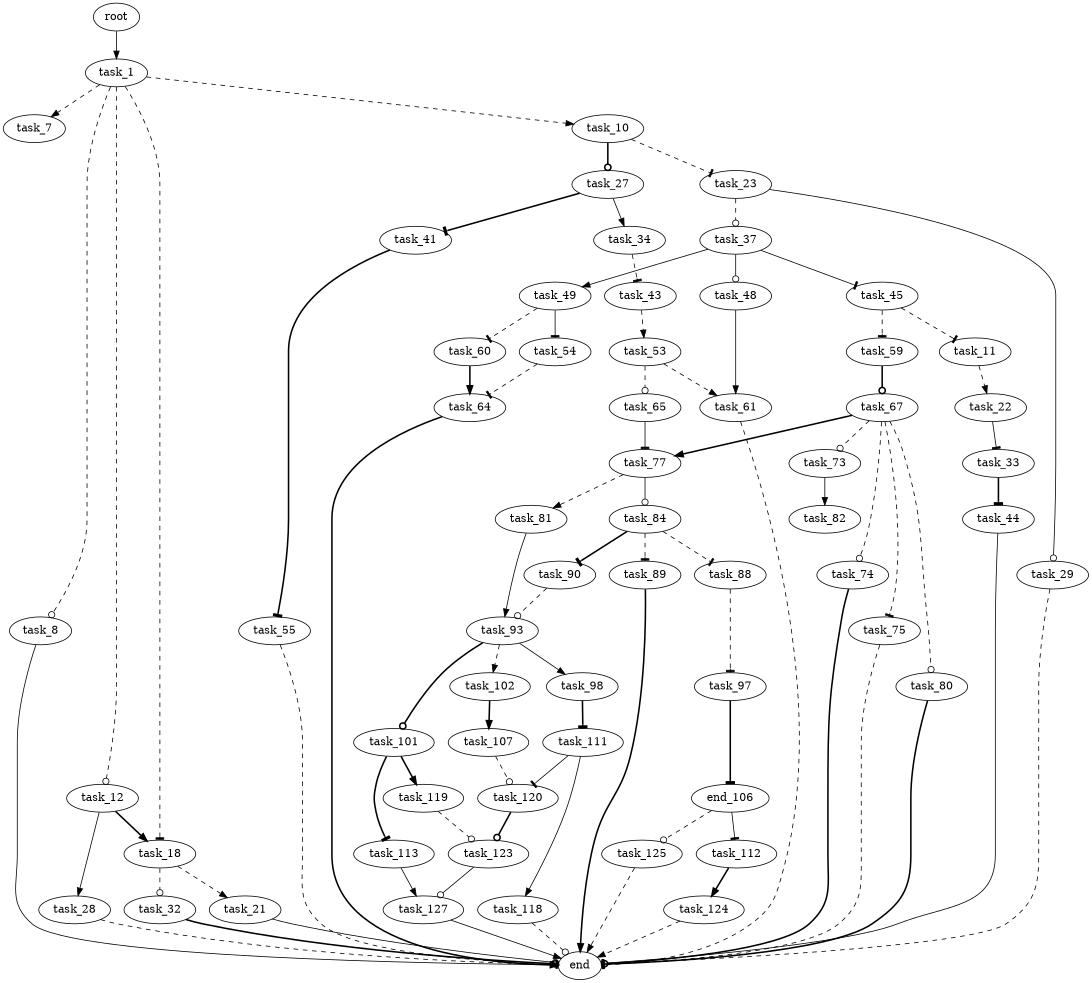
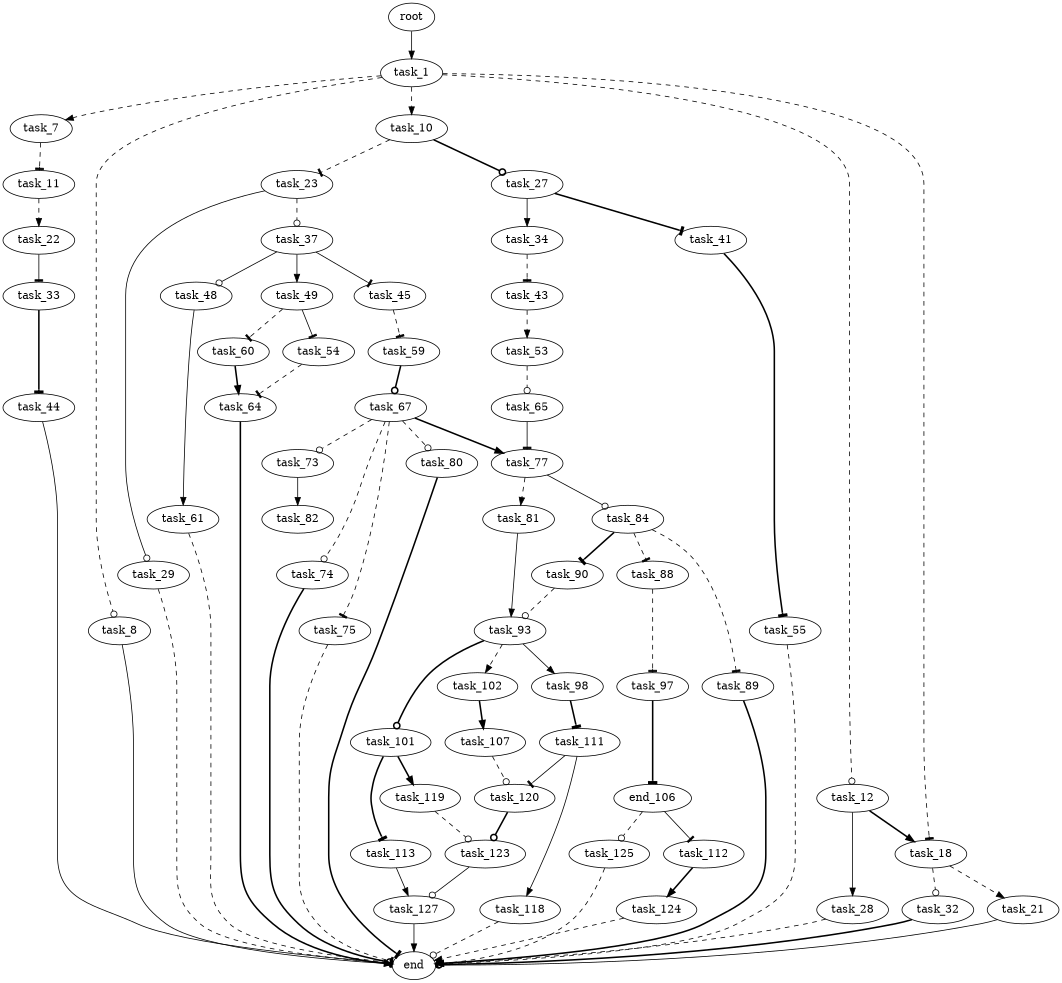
edge "task_45" -> "task_11": now "task_7" -> "task_11"
edge "task_53" -> "task_61": removed
